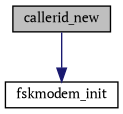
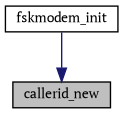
edge "callerid_new" -> "fskmodem_init": reversed
